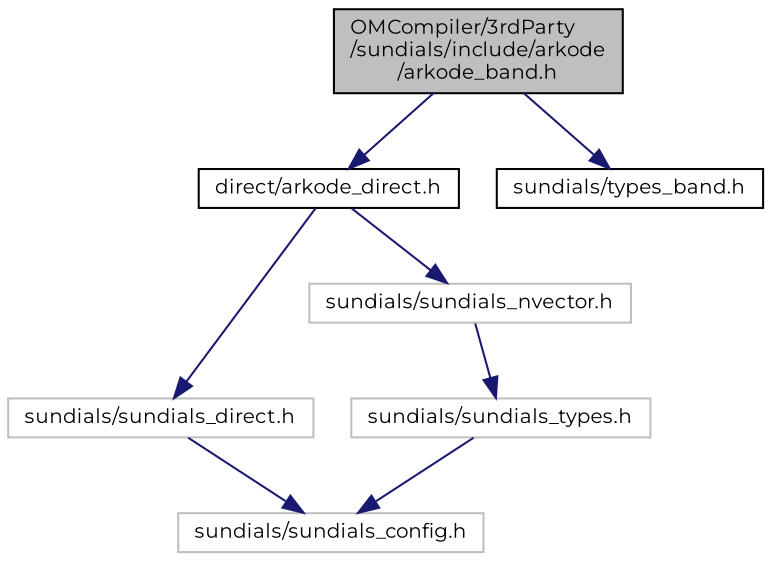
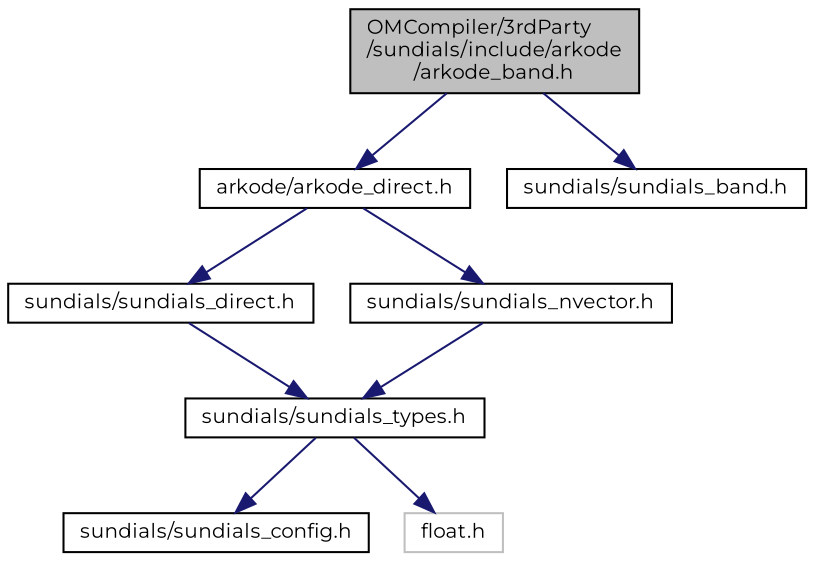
node "direct/arkode_direct.h": label "direct/arkode_direct.h" -> "arkode/arkode_direct.h"
node "sundials/types_band.h": label "sundials/types_band.h" -> "sundials/sundials_band.h"
node "sundials/sundials_nvector.h": color grey75 -> black
node "sundials/sundials_direct.h": color grey75 -> black
node "sundials/sundials_types.h": color grey75 -> black
edge "sundials/sundials_direct.h" -> "sundials/sundials_config.h": now "sundials/sundials_direct.h" -> "sundials/sundials_types.h"
node "sundials/sundials_config.h": color grey75 -> black
node "float.h": added
